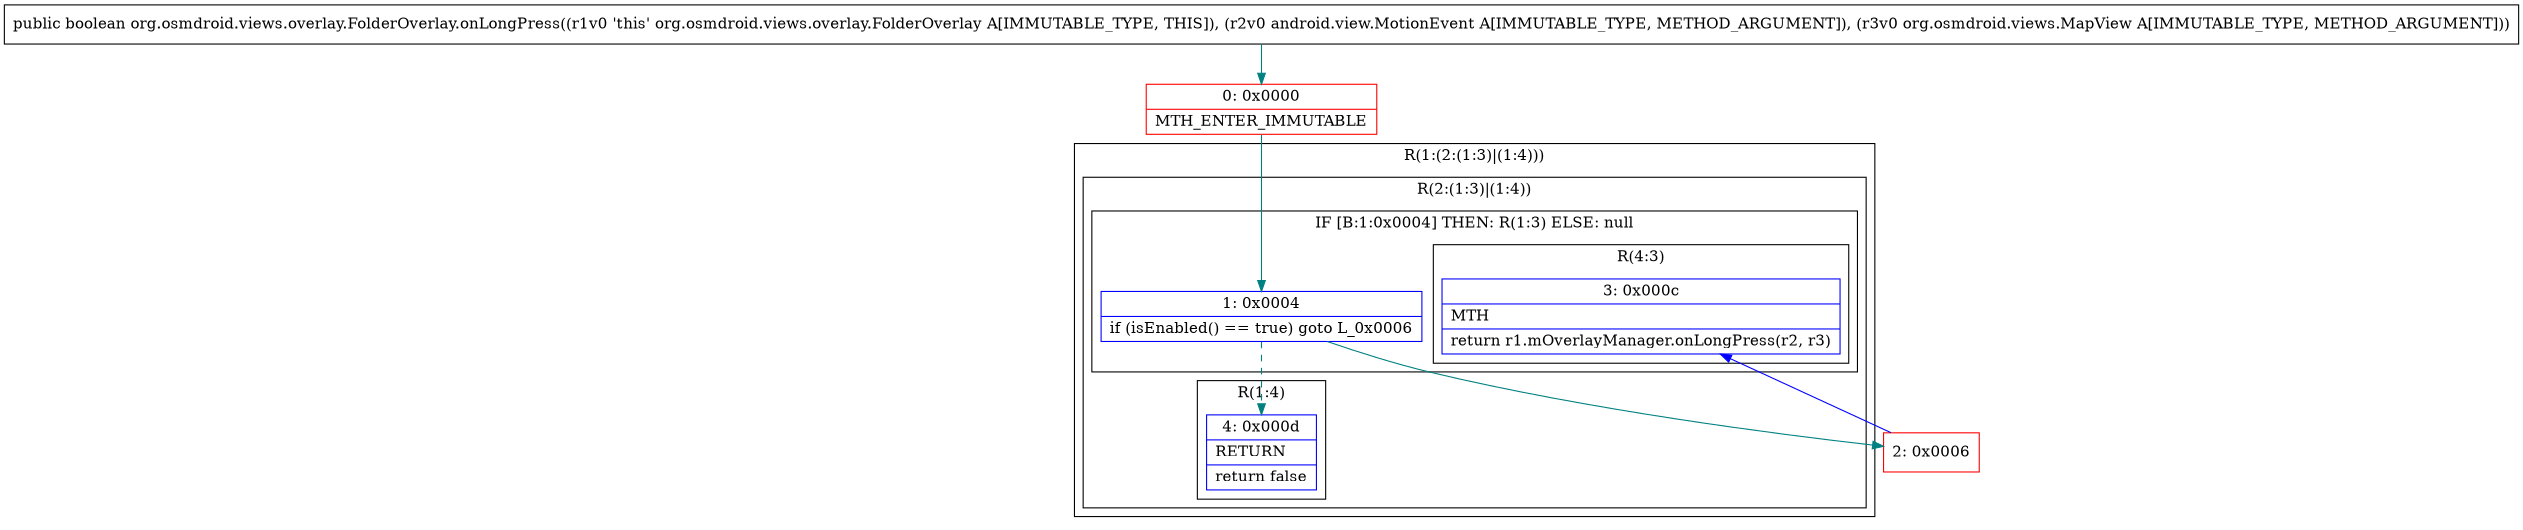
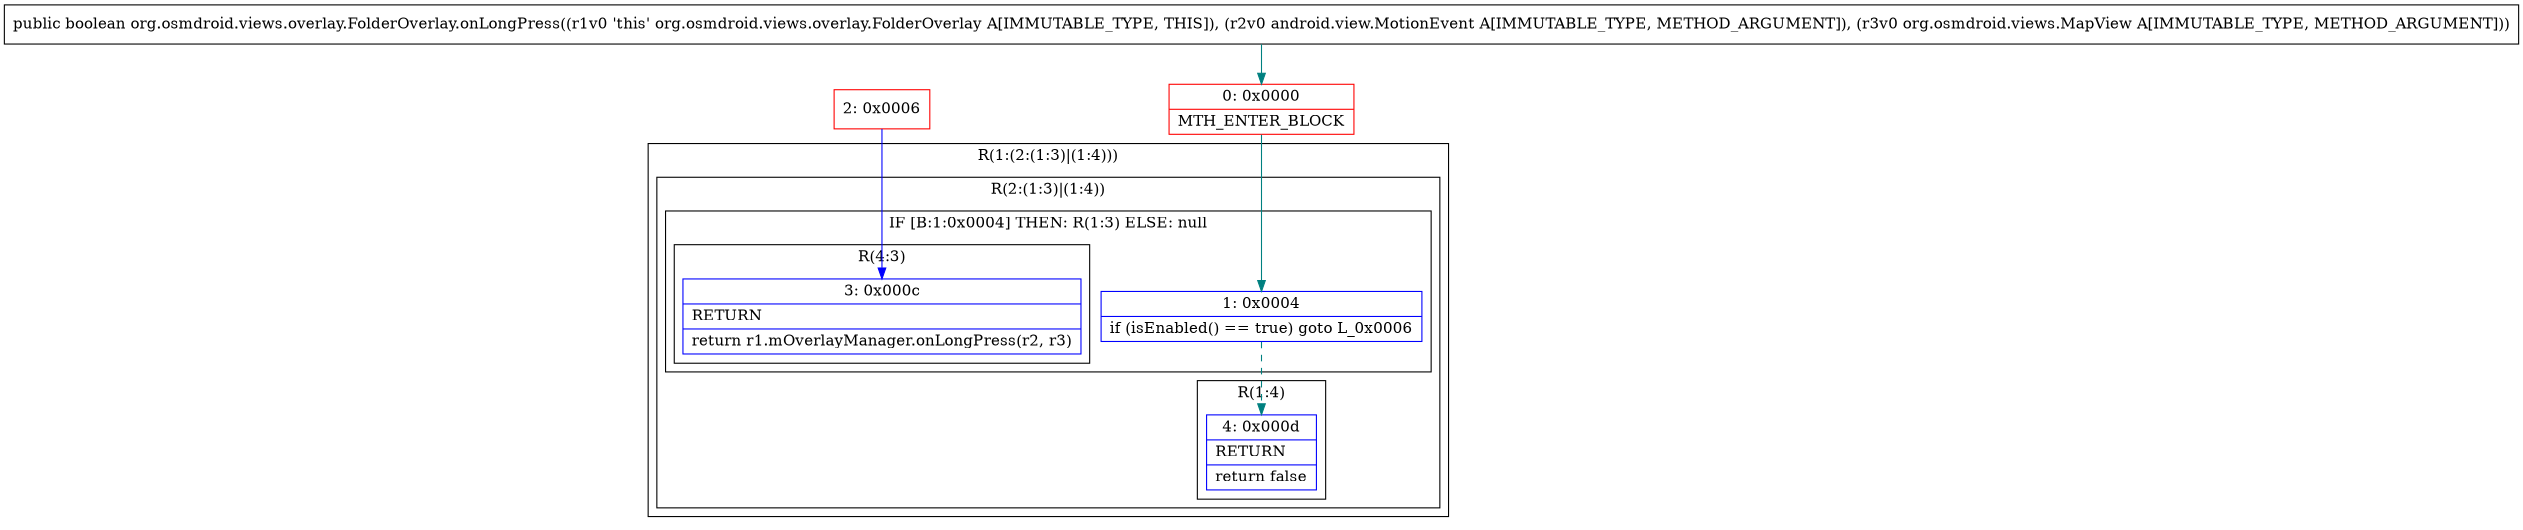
node "0: 0x0000": text "MTH_ENTER_IMMUTABLE" -> "MTH_ENTER_BLOCK"
node "3: 0x000c": text "MTH" -> "RETURN"
edge "1: 0x0004" -> "2: 0x0006": removed
